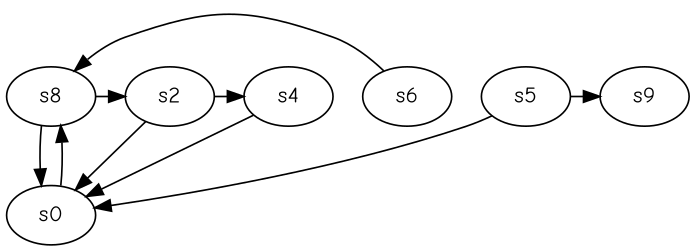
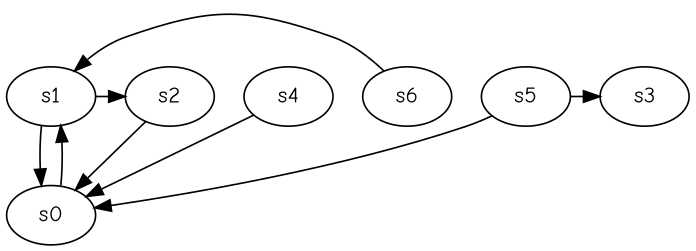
node "s8": label "s8" -> "s1"
edge "s2" -> "s4": removed
node "s9": label "s9" -> "s3"
